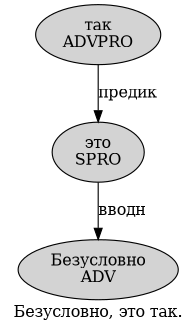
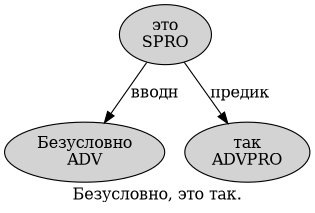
edge "так ADVPRO" -> "это SPRO": reversed
